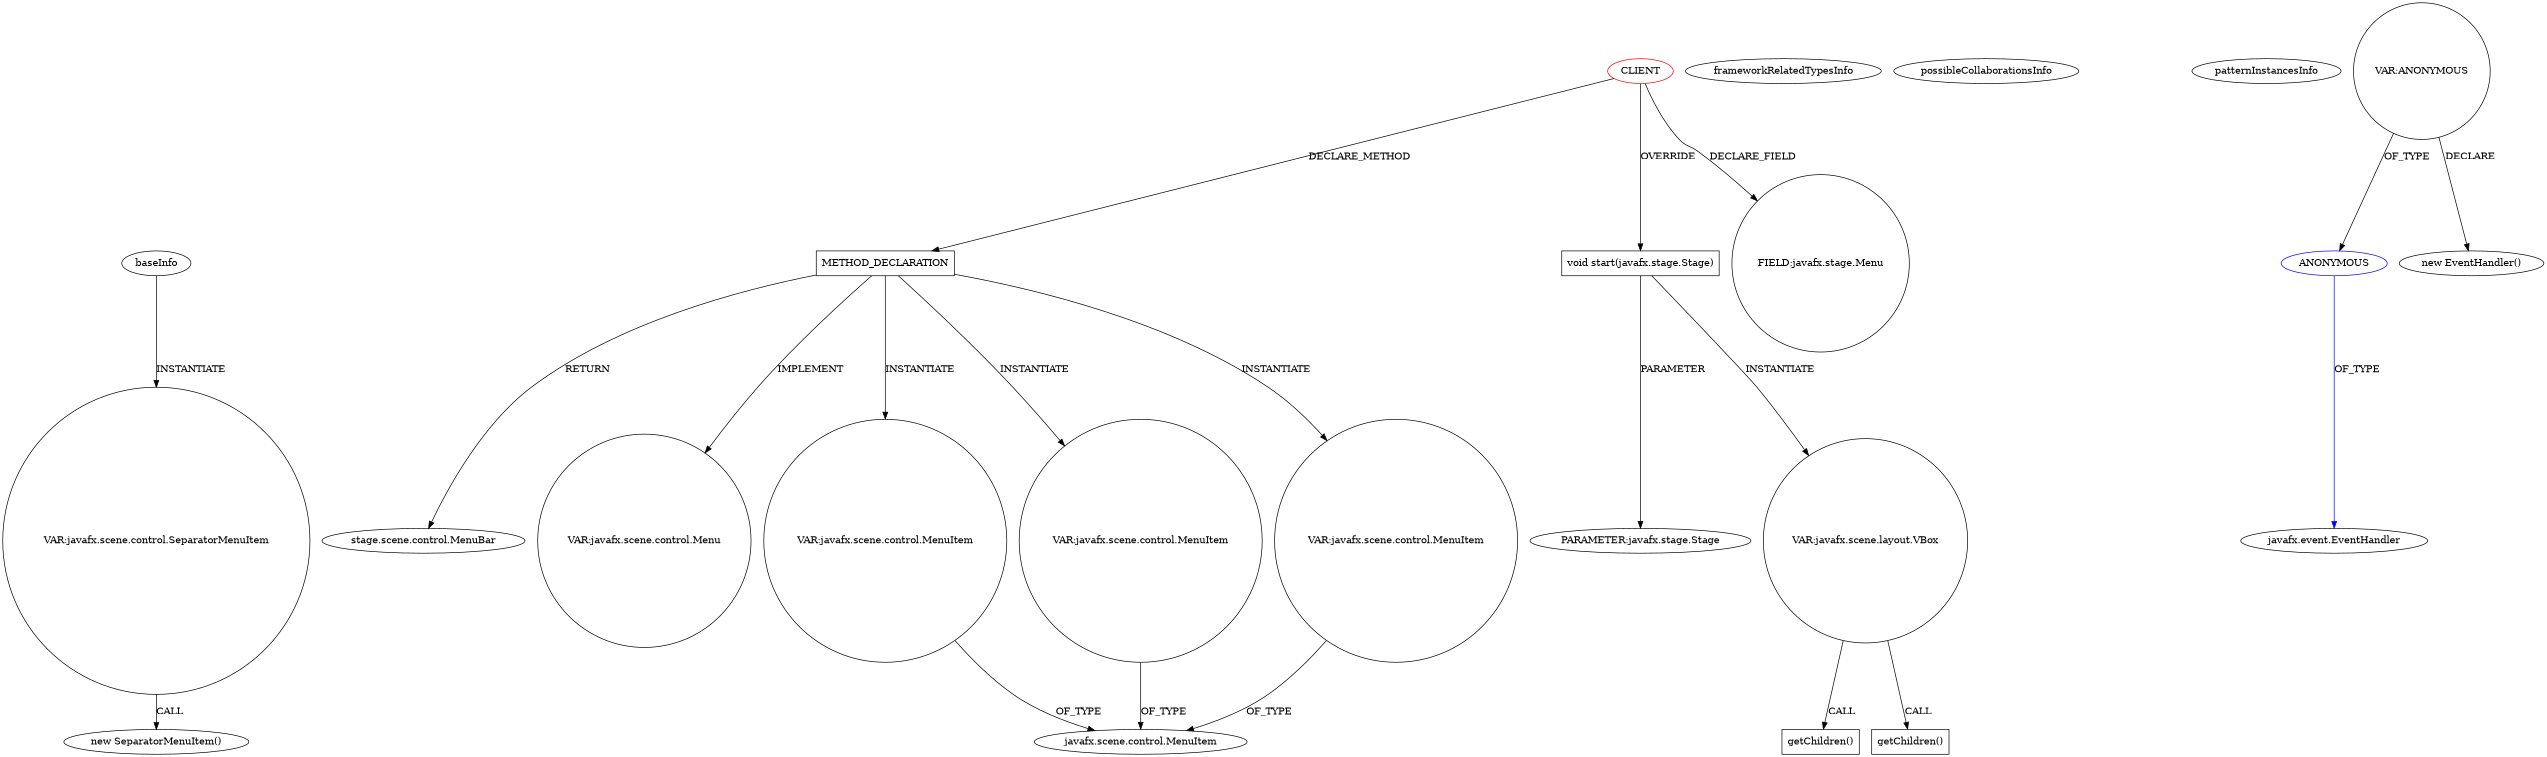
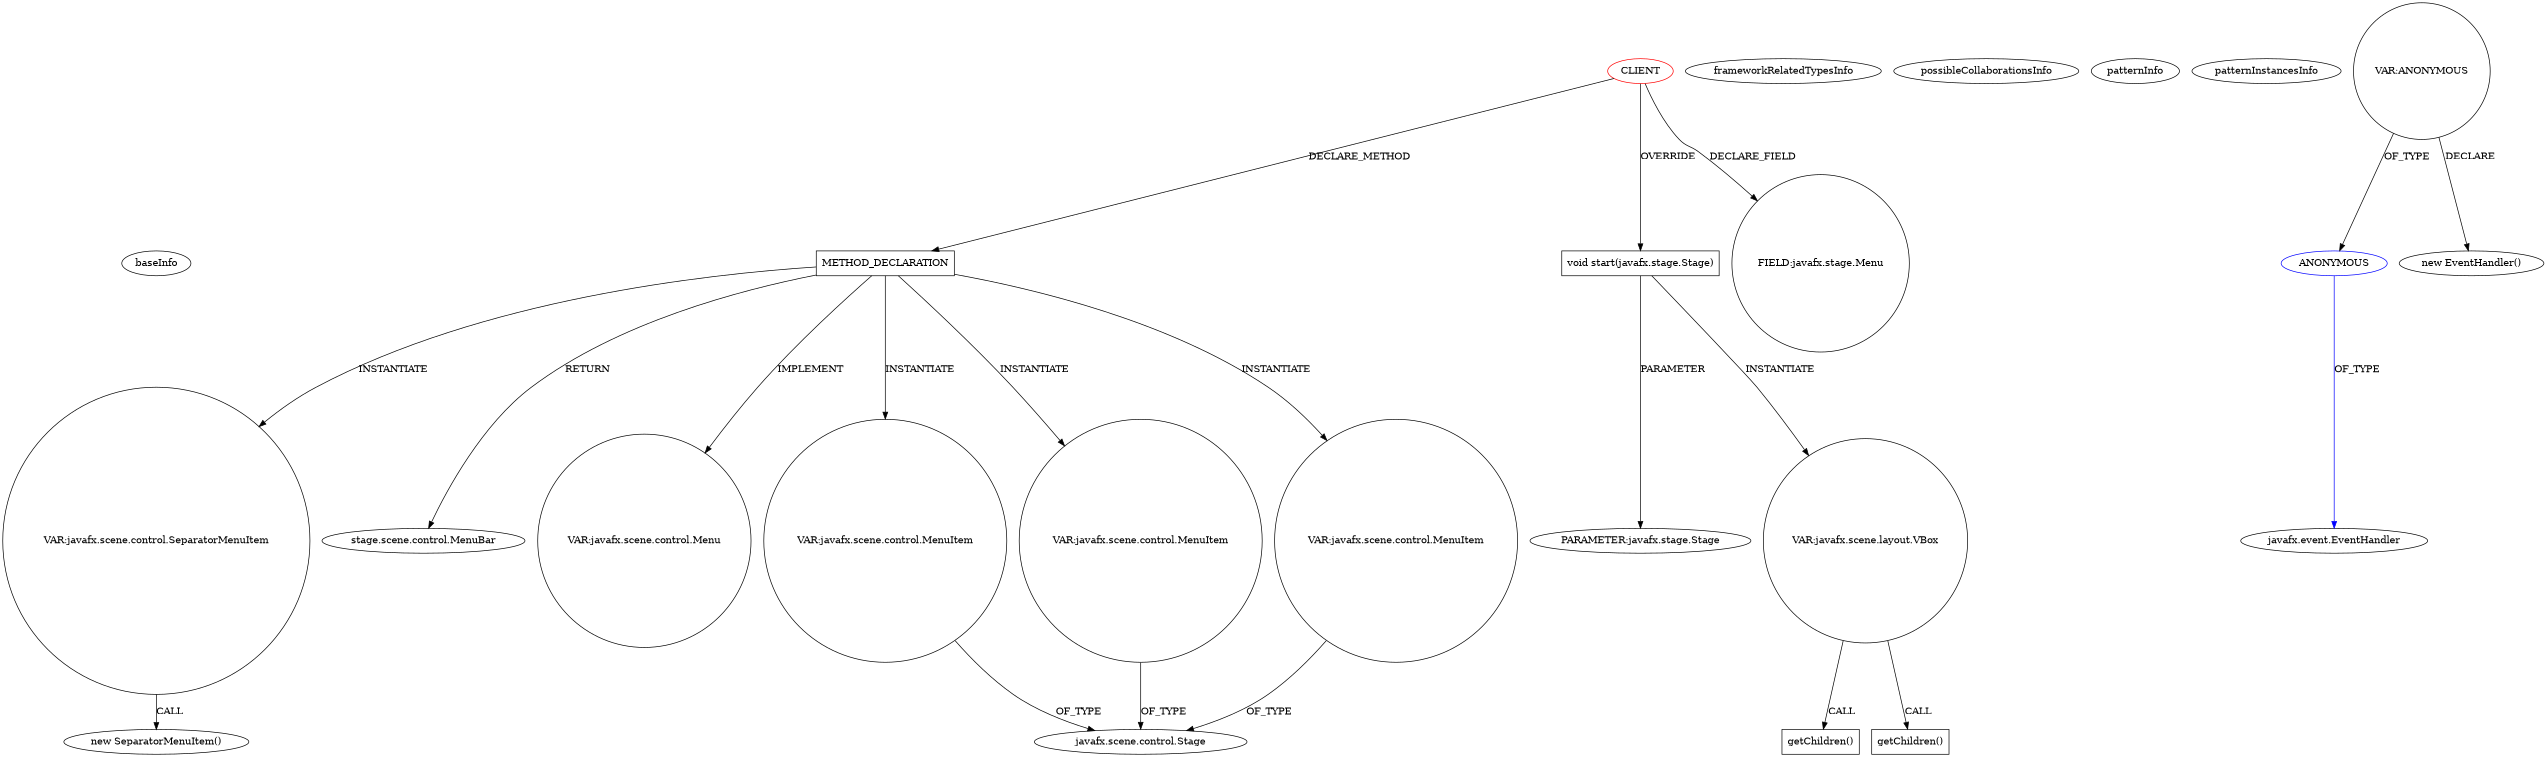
node "patternInfo": added
edge "baseInfo" -> "VAR:javafx.scene.control.SeparatorMenuItem": now "METHOD_DECLARATION" -> "VAR:javafx.scene.control.SeparatorMenuItem"
node "javafx.scene.control.MenuItem": label "javafx.scene.control.MenuItem" -> "javafx.scene.control.Stage"
